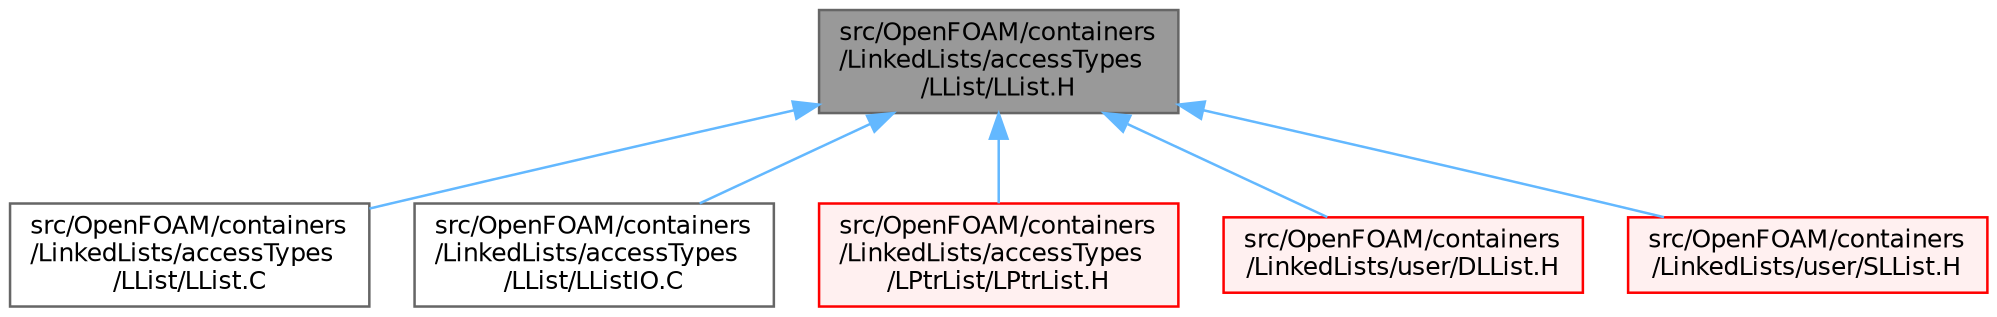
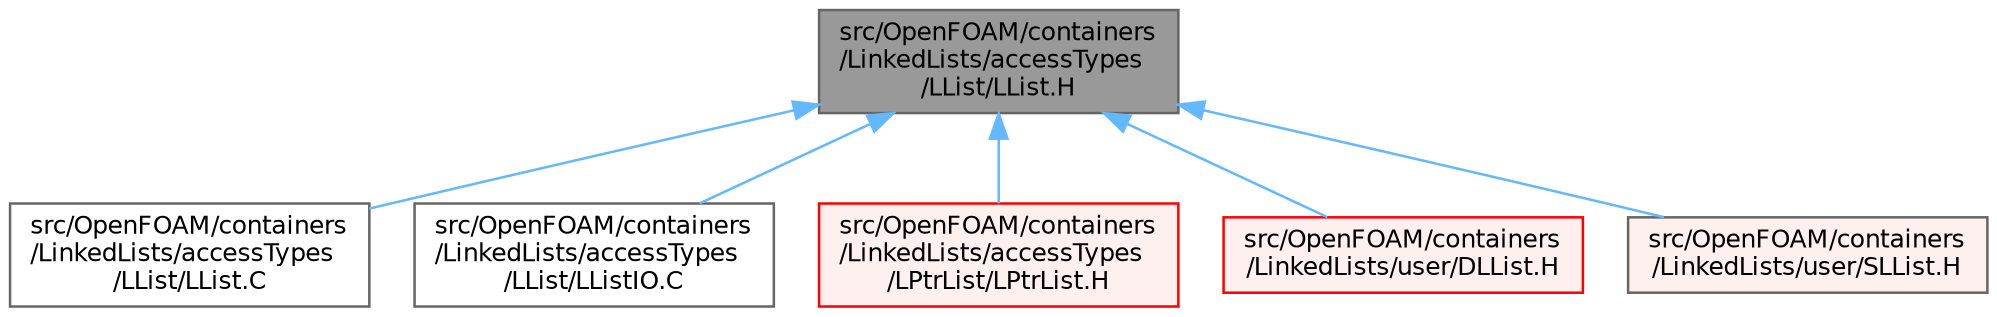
node "src/OpenFOAM/containers /LinkedLists/user/SLList.H": color red -> grey40
